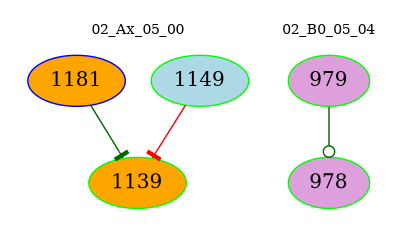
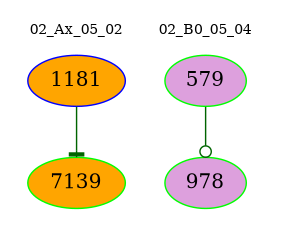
cluster "02_Ax_05_00": label "02_Ax_05_00" -> "02_Ax_05_02"
node "1149": removed
node "979": label "979" -> "579"
node "1139": label "1139" -> "7139"
